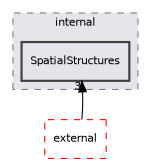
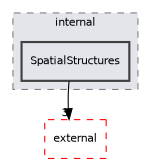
edge "external" -> "SpatialStructures": reversed
